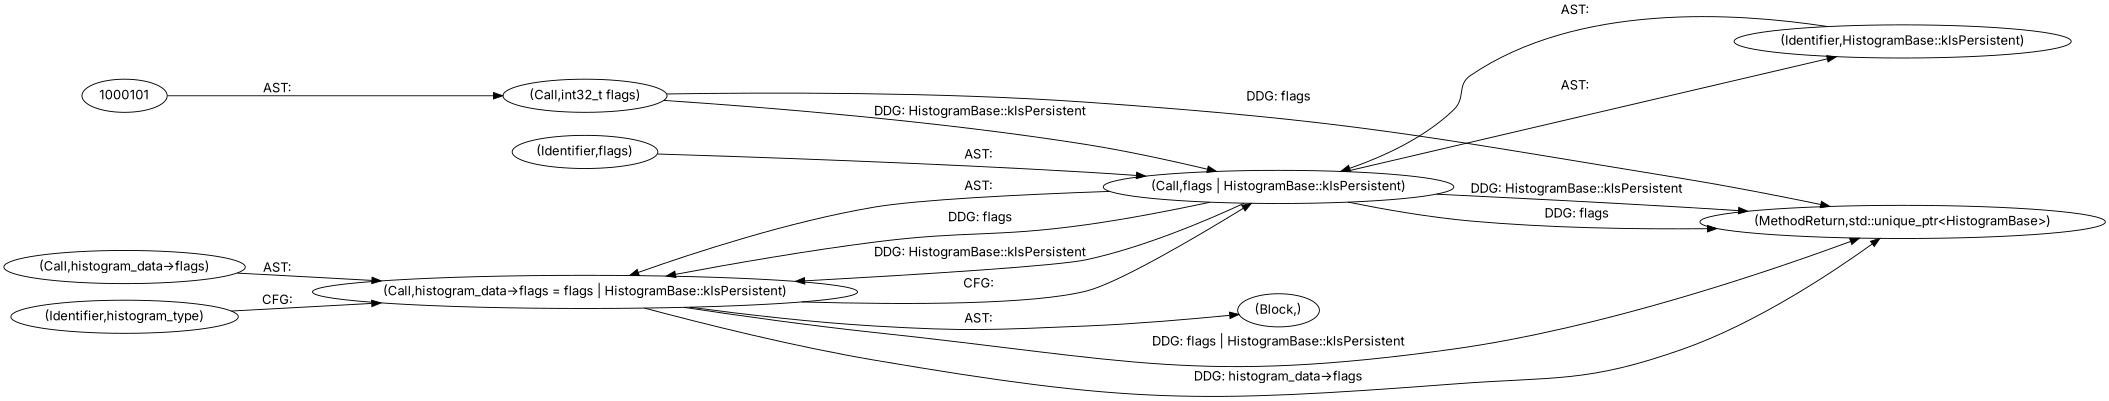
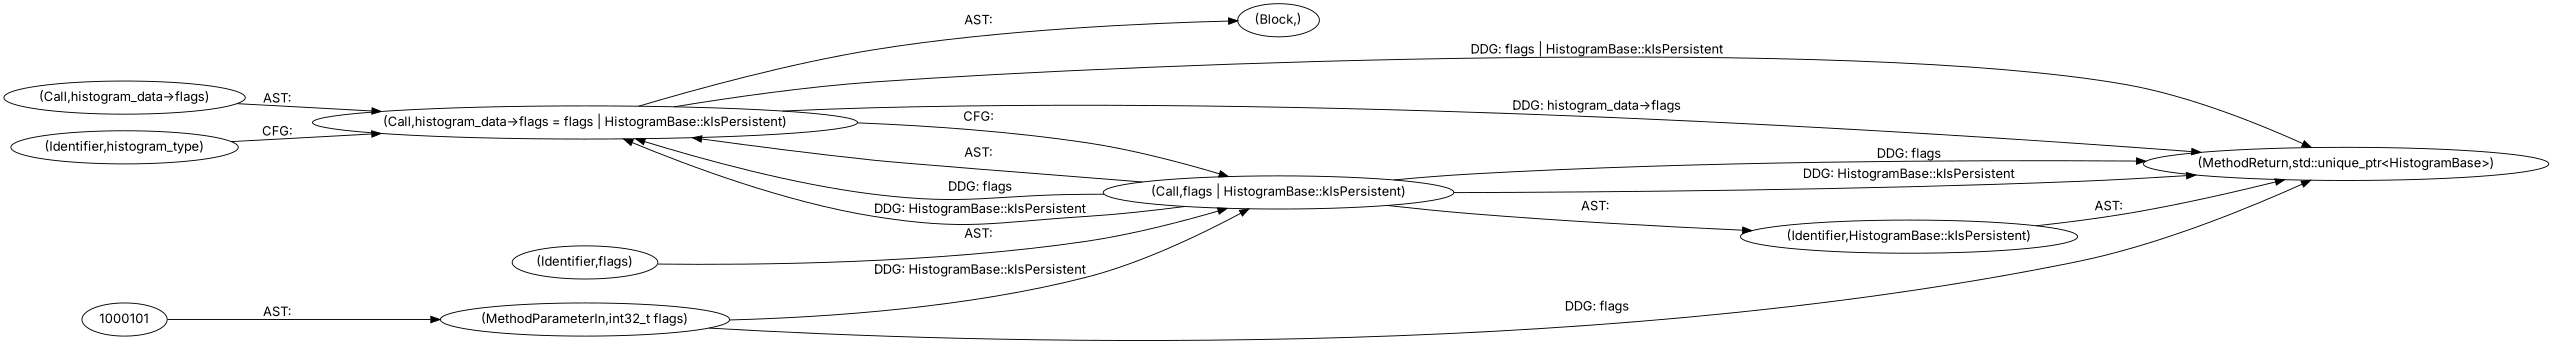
edge "(Identifier,HistogramBase::kIsPersistent)" -> "(Call,flags | HistogramBase::kIsPersistent)": now "(Identifier,HistogramBase::kIsPersistent)" -> "(MethodReturn,std::unique_ptr<HistogramBase>)"
node "(Call,int32_t flags)": label "(Call,int32_t flags)" -> "(MethodParameterIn,int32_t flags)"
